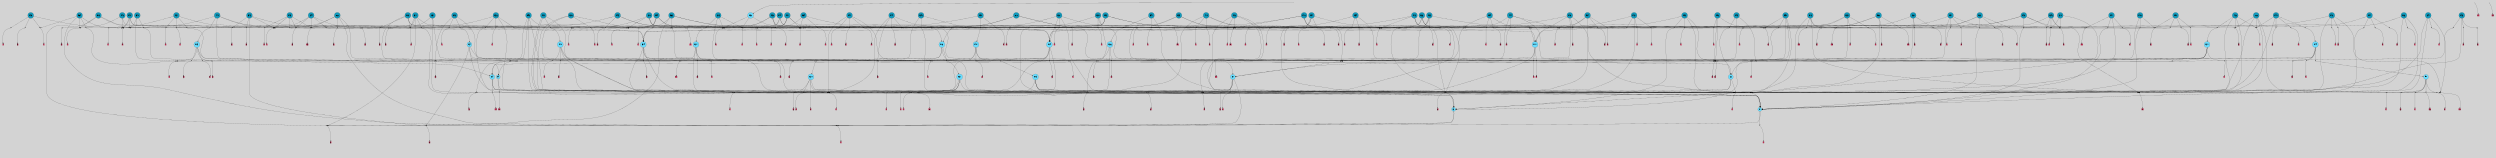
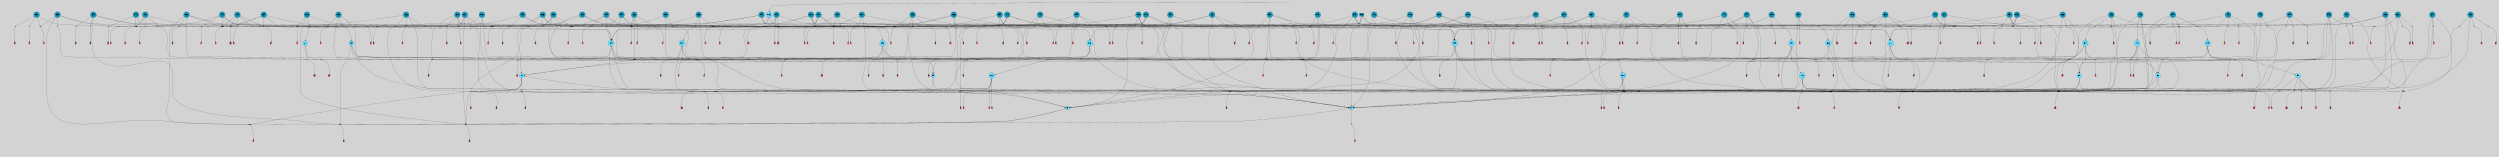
node "T430": shape circle -> box
node "T11": added
